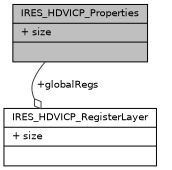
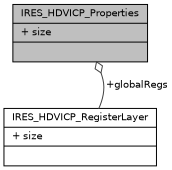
edge "IRES_HDVICP_Properties" -> "IRES_HDVICP_RegisterLayer": reversed
